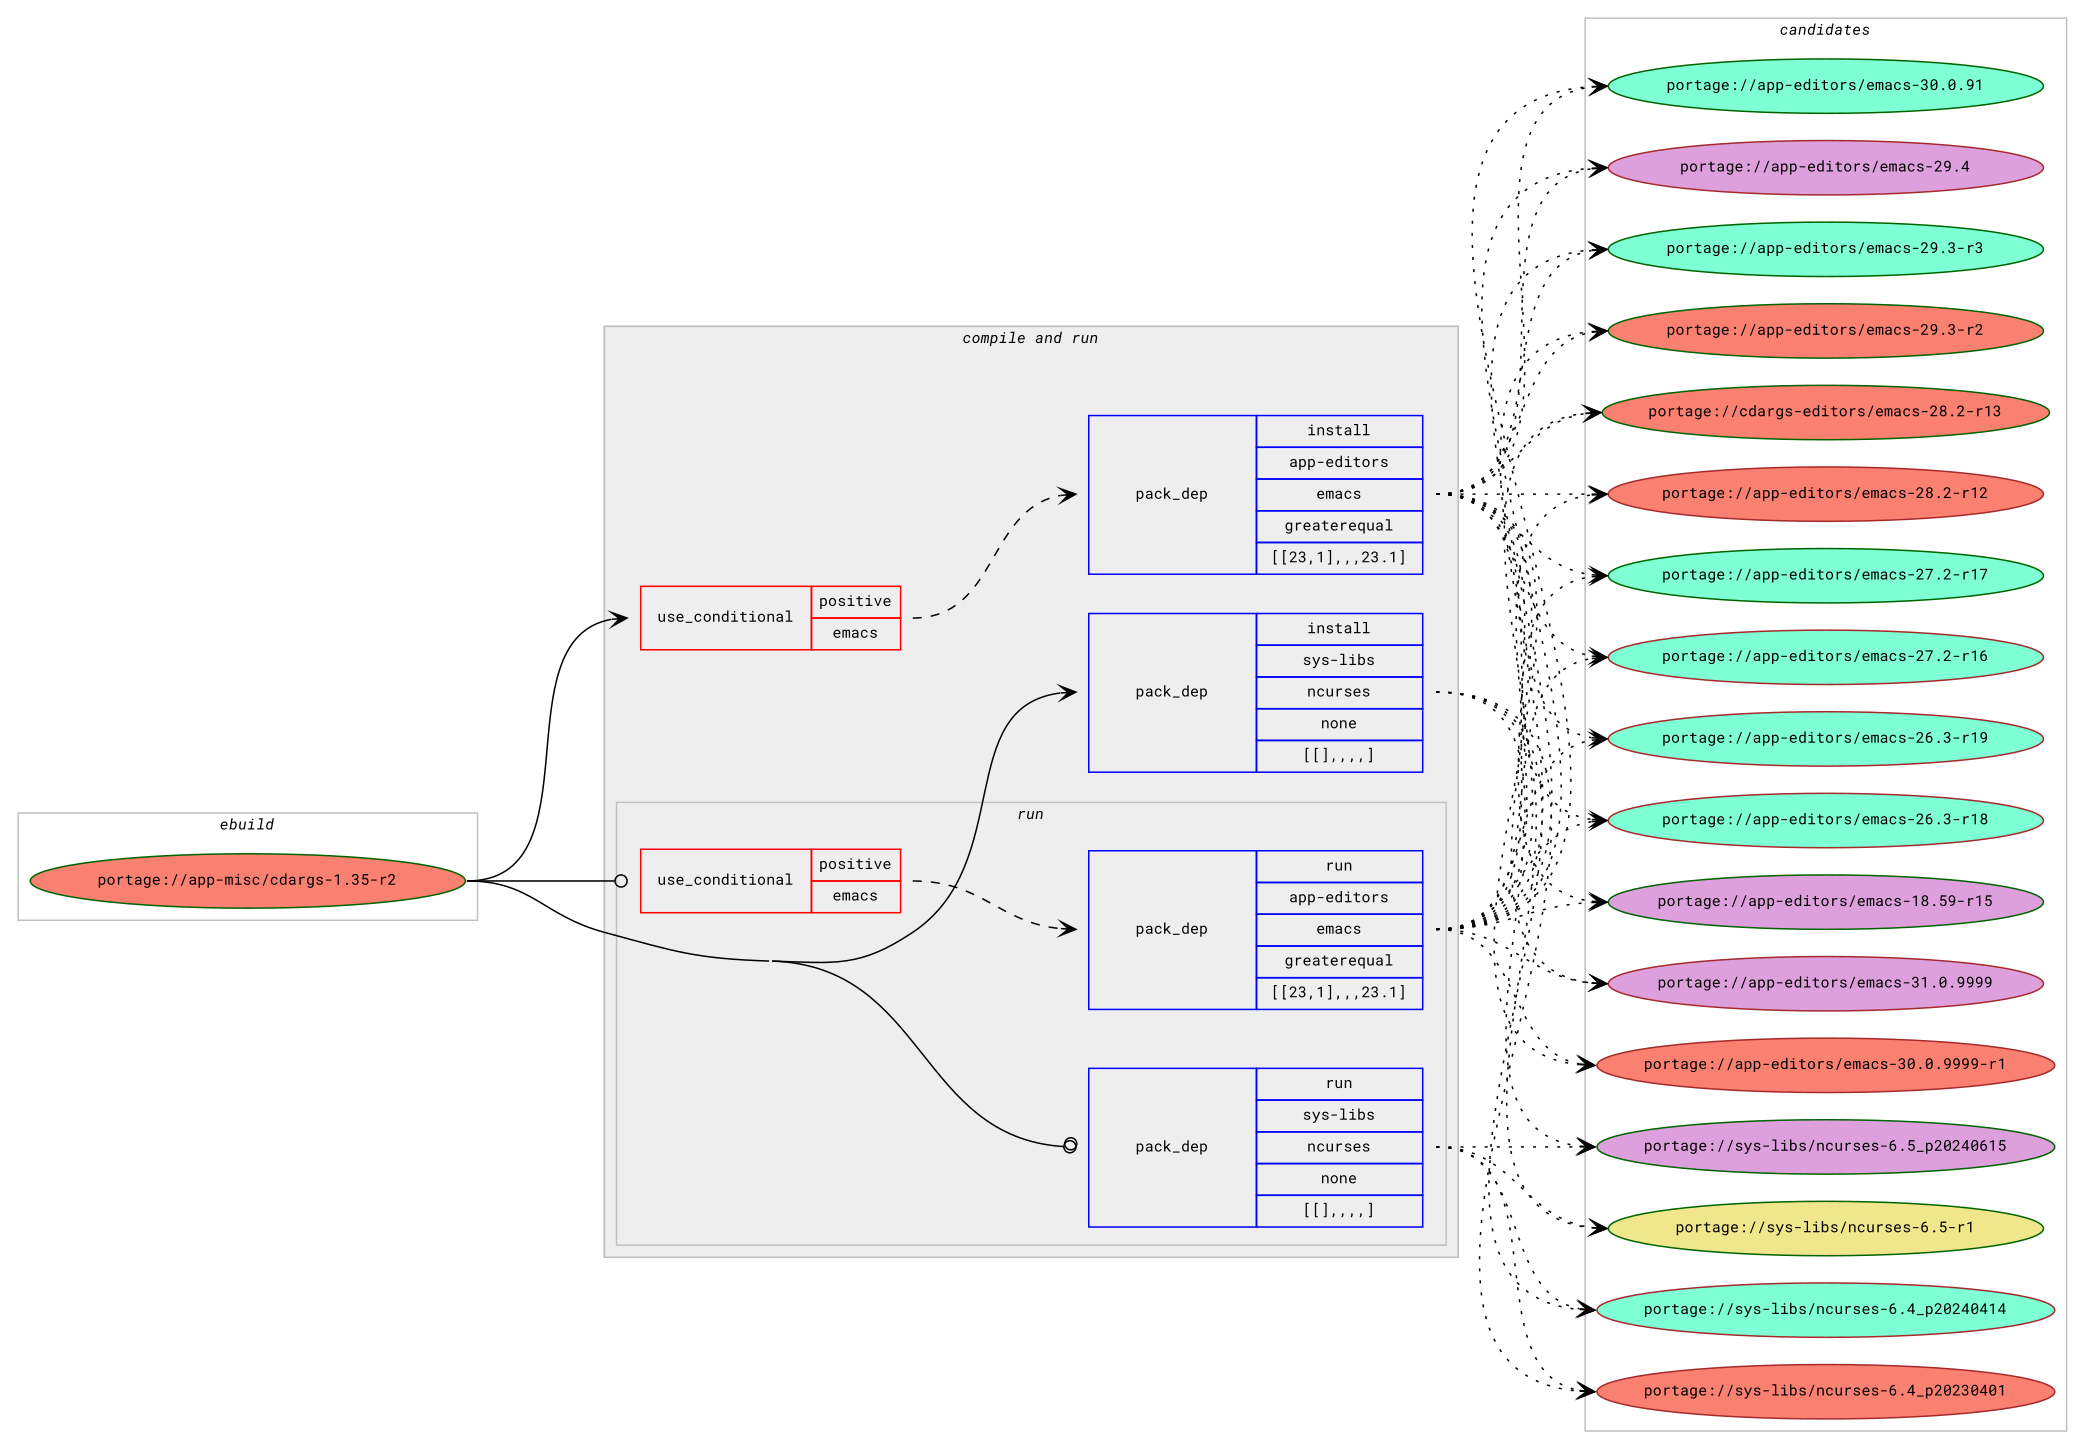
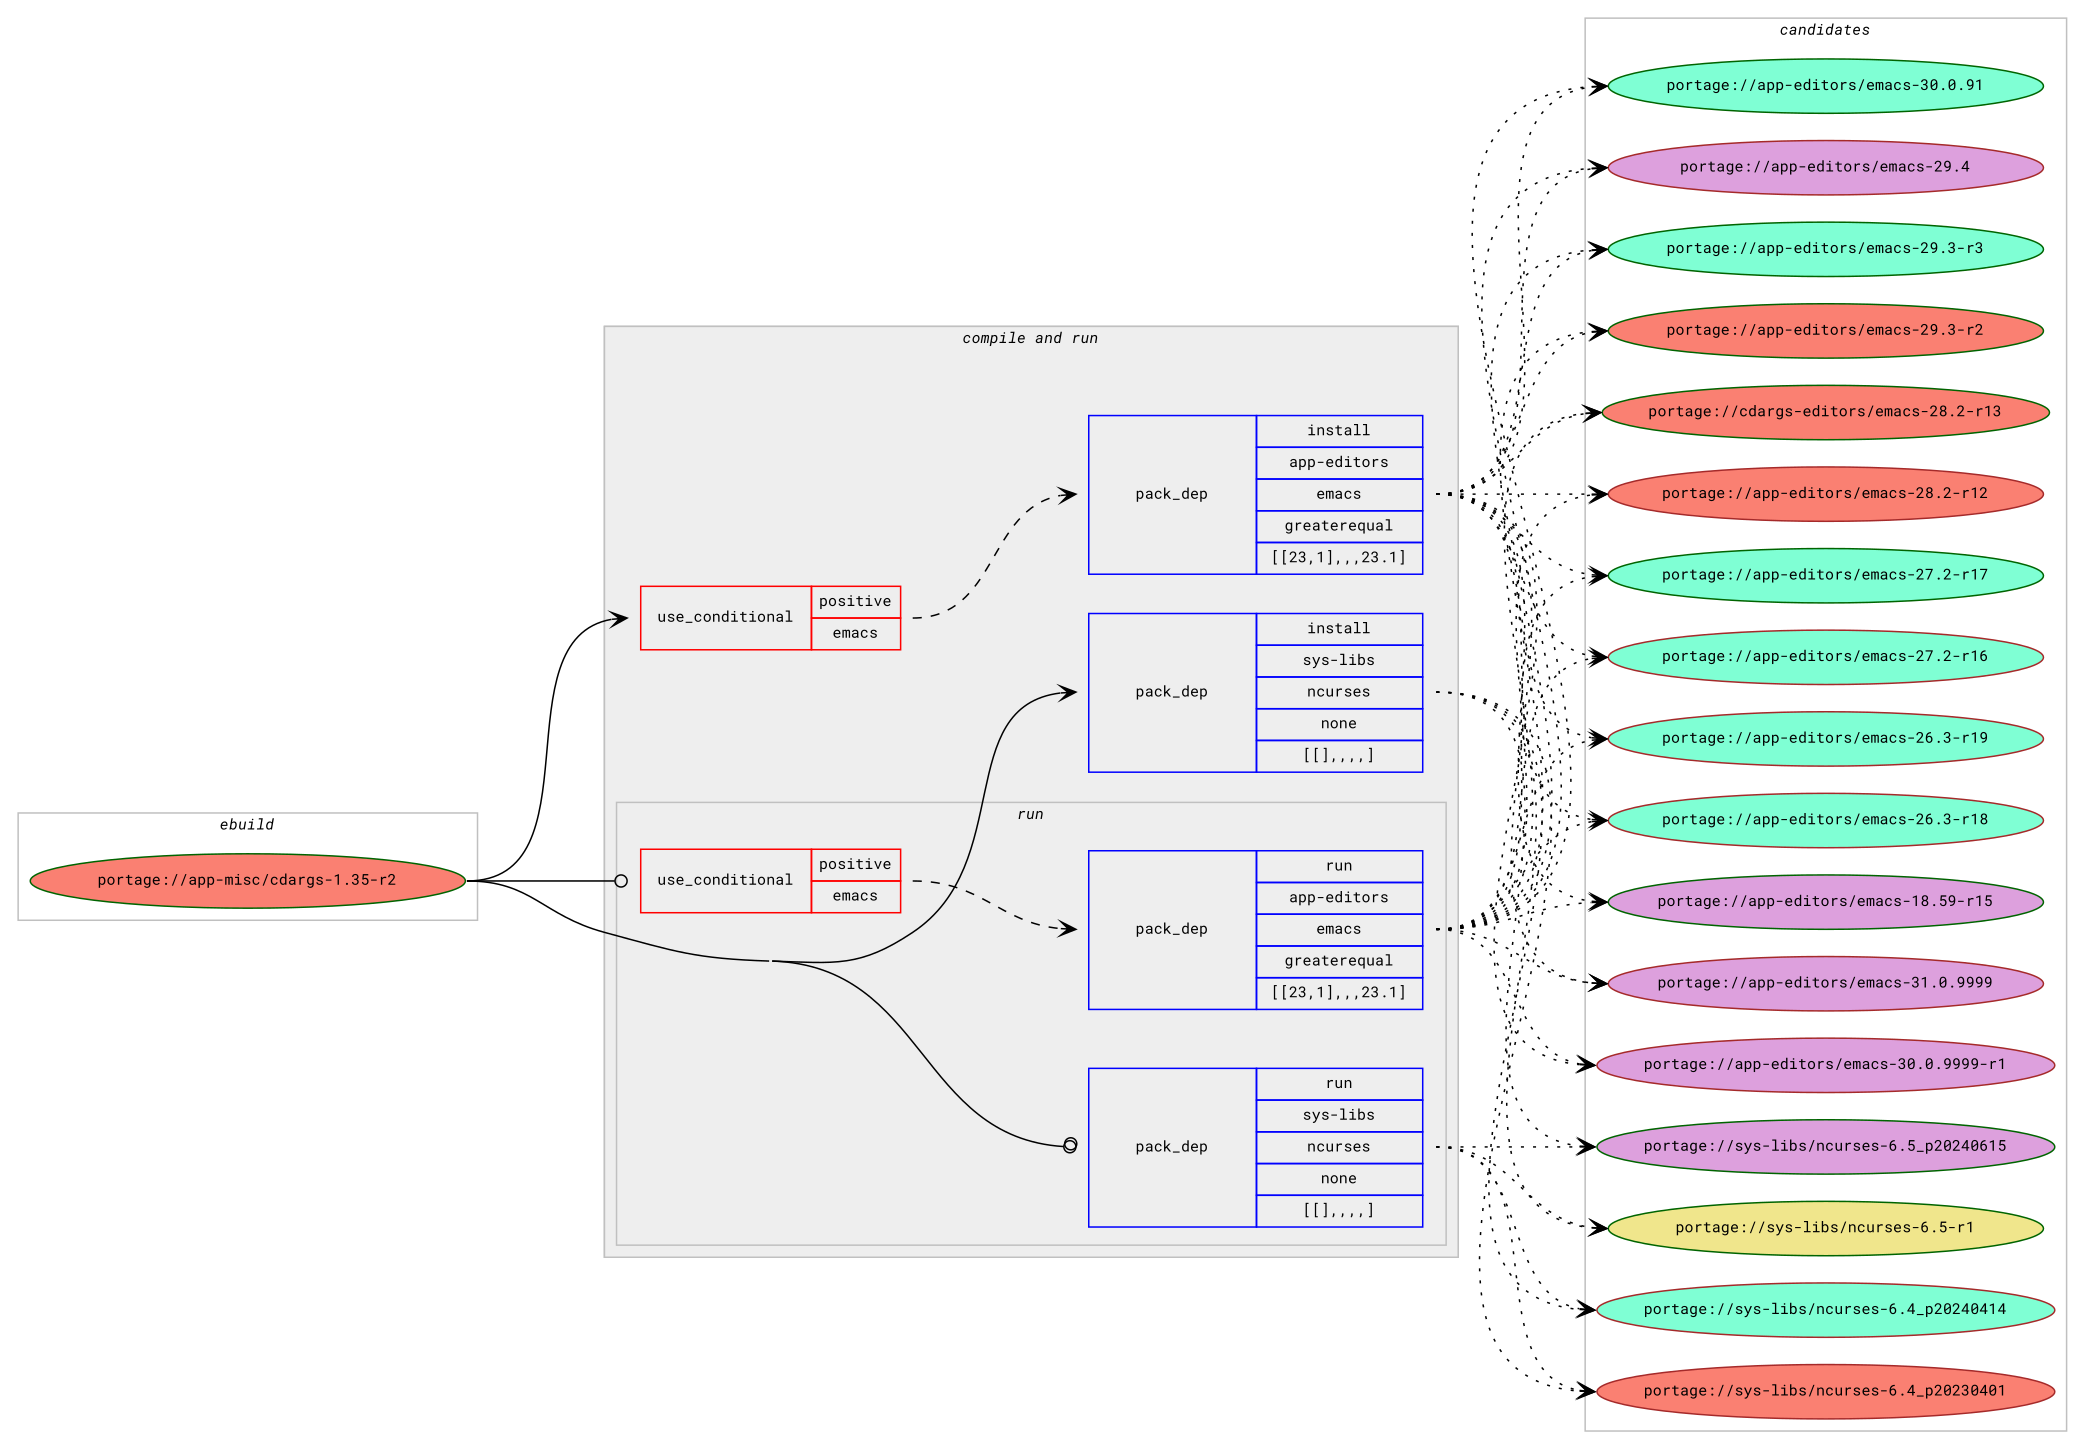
node "portage://app-editors/emacs-30.0.9999-r1": fillcolor salmon -> plum
